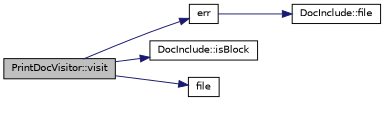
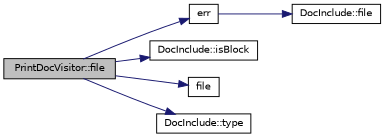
node "PrintDocVisitor::visit": label "PrintDocVisitor::visit" -> "PrintDocVisitor::file"
node "DocInclude::type": added
